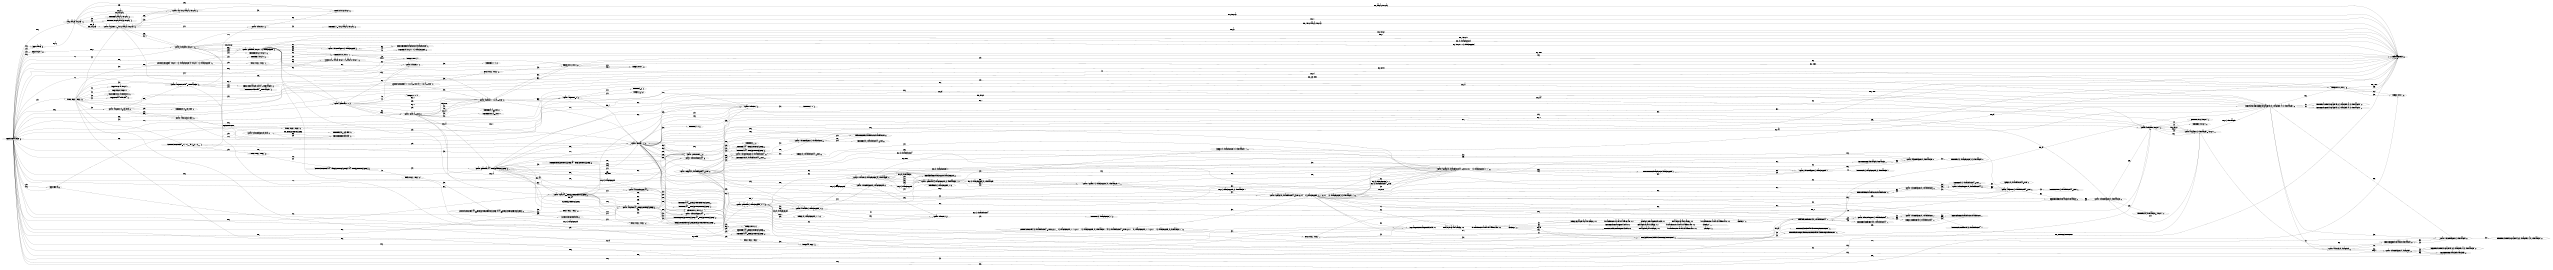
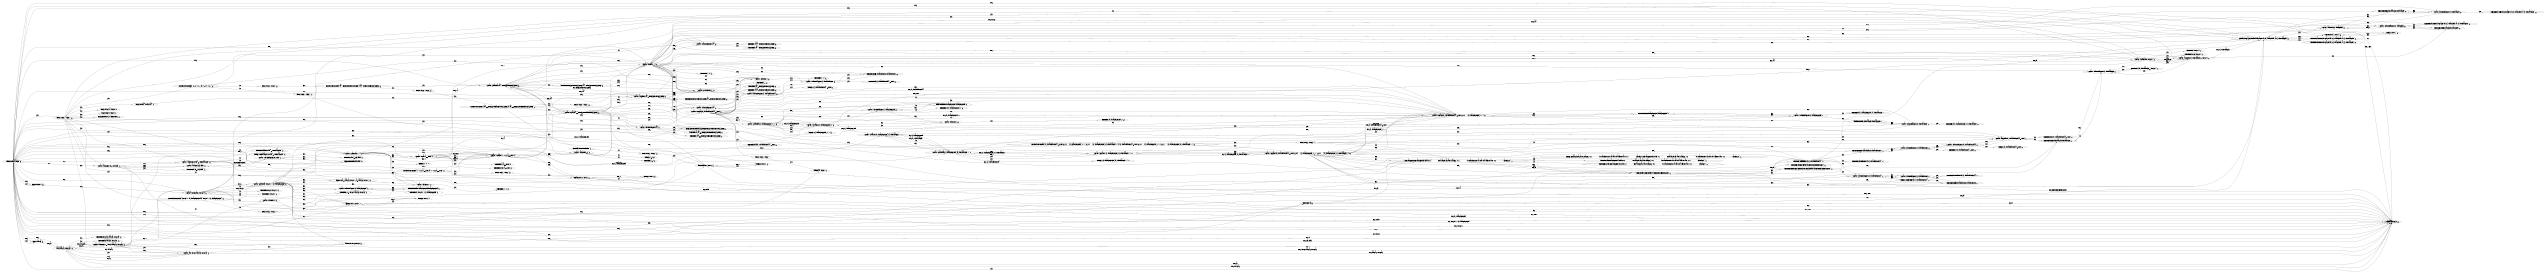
edge "(METHOD,setExtraSamples)" -> "(RETURN,return 1;,return 1;)": removed, label "DDG:"
edge "(<operator>.indirectFieldAccess,tif->tif_dir)" -> "(IDENTIFIER,tif,*td = &tif->tif_dir)": label "DDG: EXTRASAMPLE_UNASSALPHA" -> "AST: "
edge "(LITERAL,1,td->td_samplesperpixel - td->td_extrasamples > 1)" -> "(METHOD_RETURN,int)": now "(PARAM,TIFF *tif)" -> "(METHOD_RETURN,int)"
edge "(METHOD,setExtraSamples)" -> "(<operator>.assignment,va[i] = EXTRASAMPLE_UNASSALPHA)": now "(LOCAL,constchar[] module: char[])" -> "(<operator>.assignment,va[i] = EXTRASAMPLE_UNASSALPHA)"
edge "(<operator>.cast,(uint16_t)va_arg(ap, uint16_vap))" -> "(va_arg,va_arg(ap, uint16_vap))": added, label "AST:"
